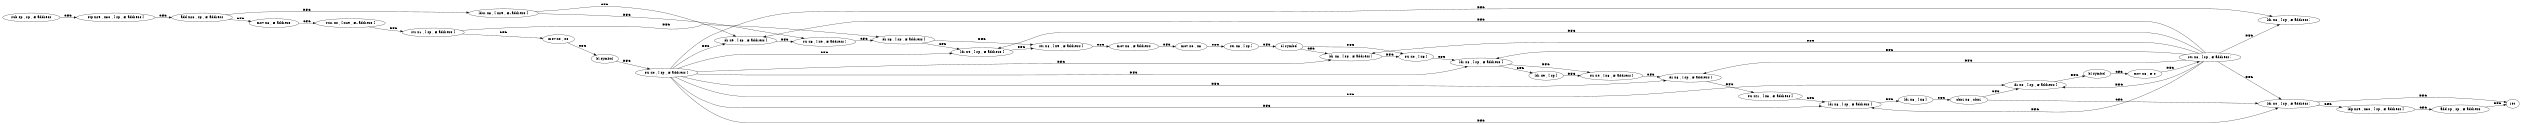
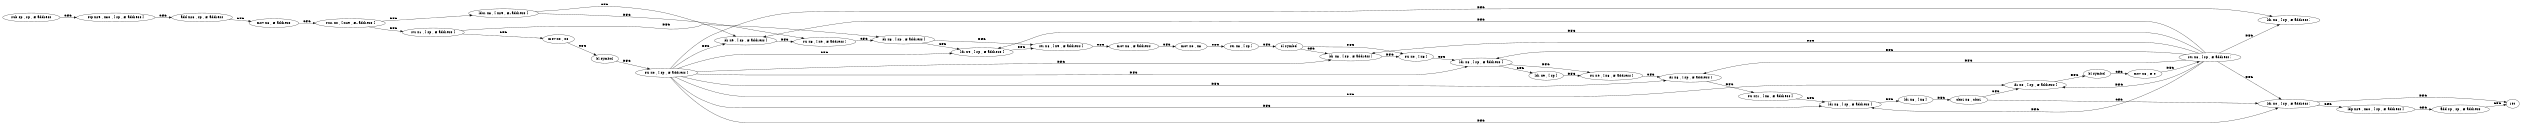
edge "add x23 , sp , # address" -> "ldur x8 , [ x29 , #- address ]": now "stur x0 , [ x29 , #- address ]" -> "ldur x8 , [ x29 , #- address ]"
edge "ldr x8 , [ x8 ]" -> "cbnz x8 , cbnz": label "CFG" -> "DFG"
edge "add sp , sp , # address" -> "ret": label "DFG" -> "CFG"
